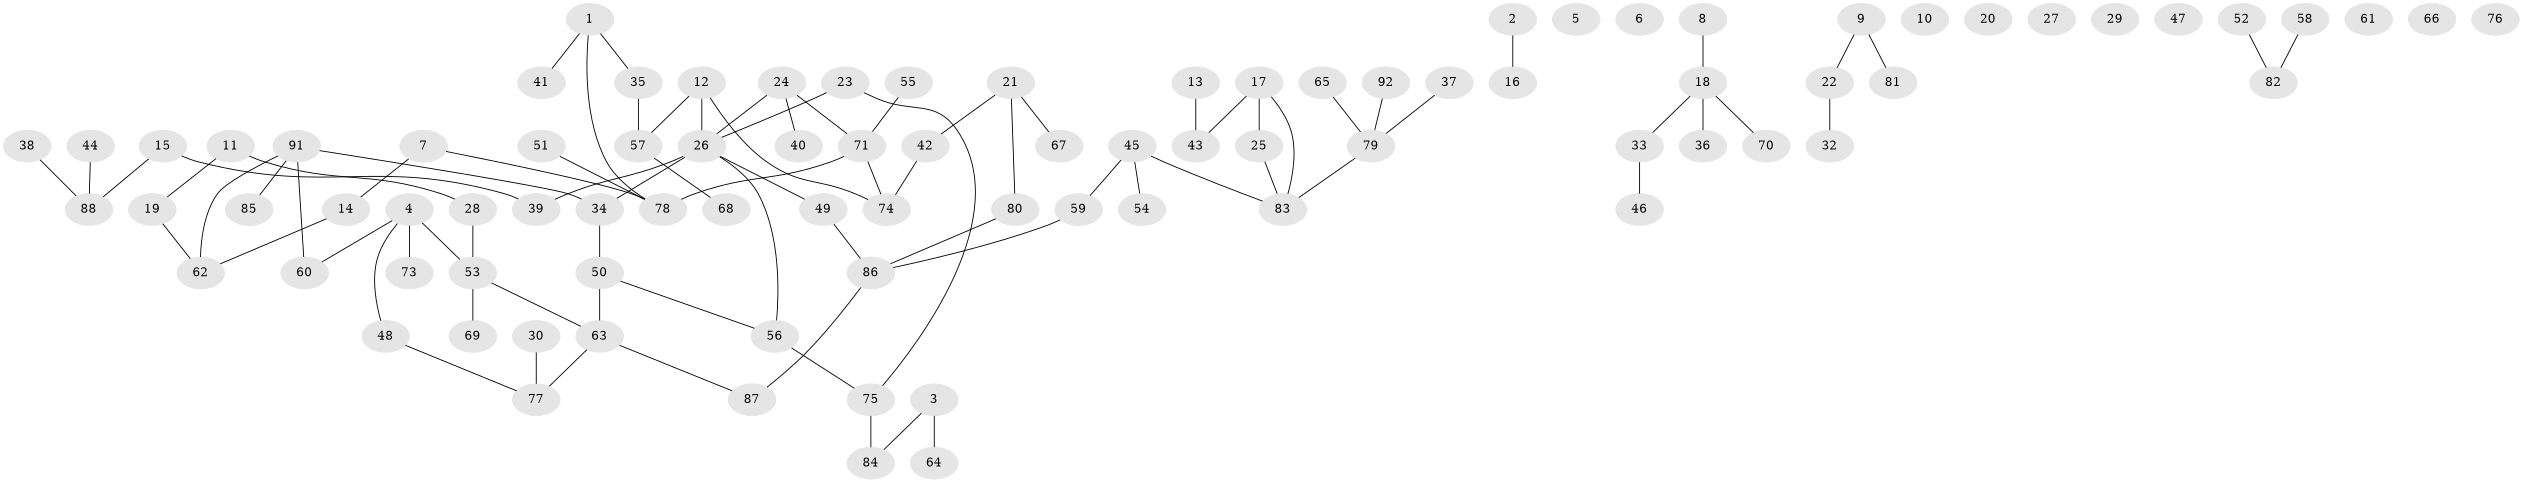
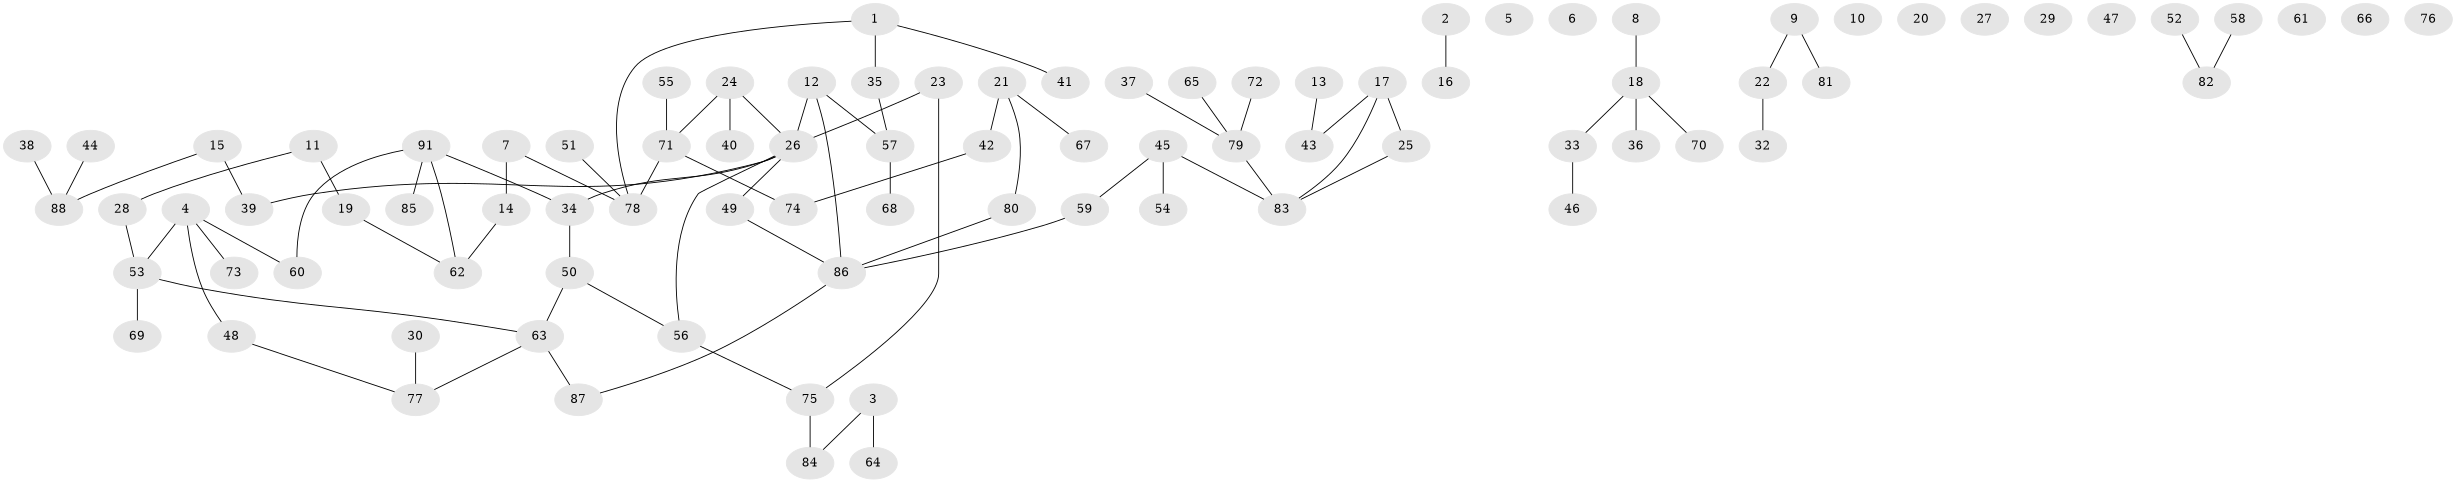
node "92": label "92" -> "72"
edge "12" -- "74": now "12" -- "86"
